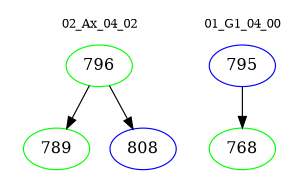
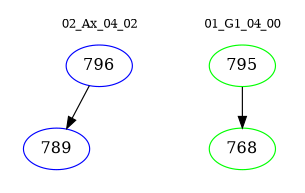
node "796": color green -> blue
node "795": color blue -> green
node "789": color green -> blue
node "808": removed
